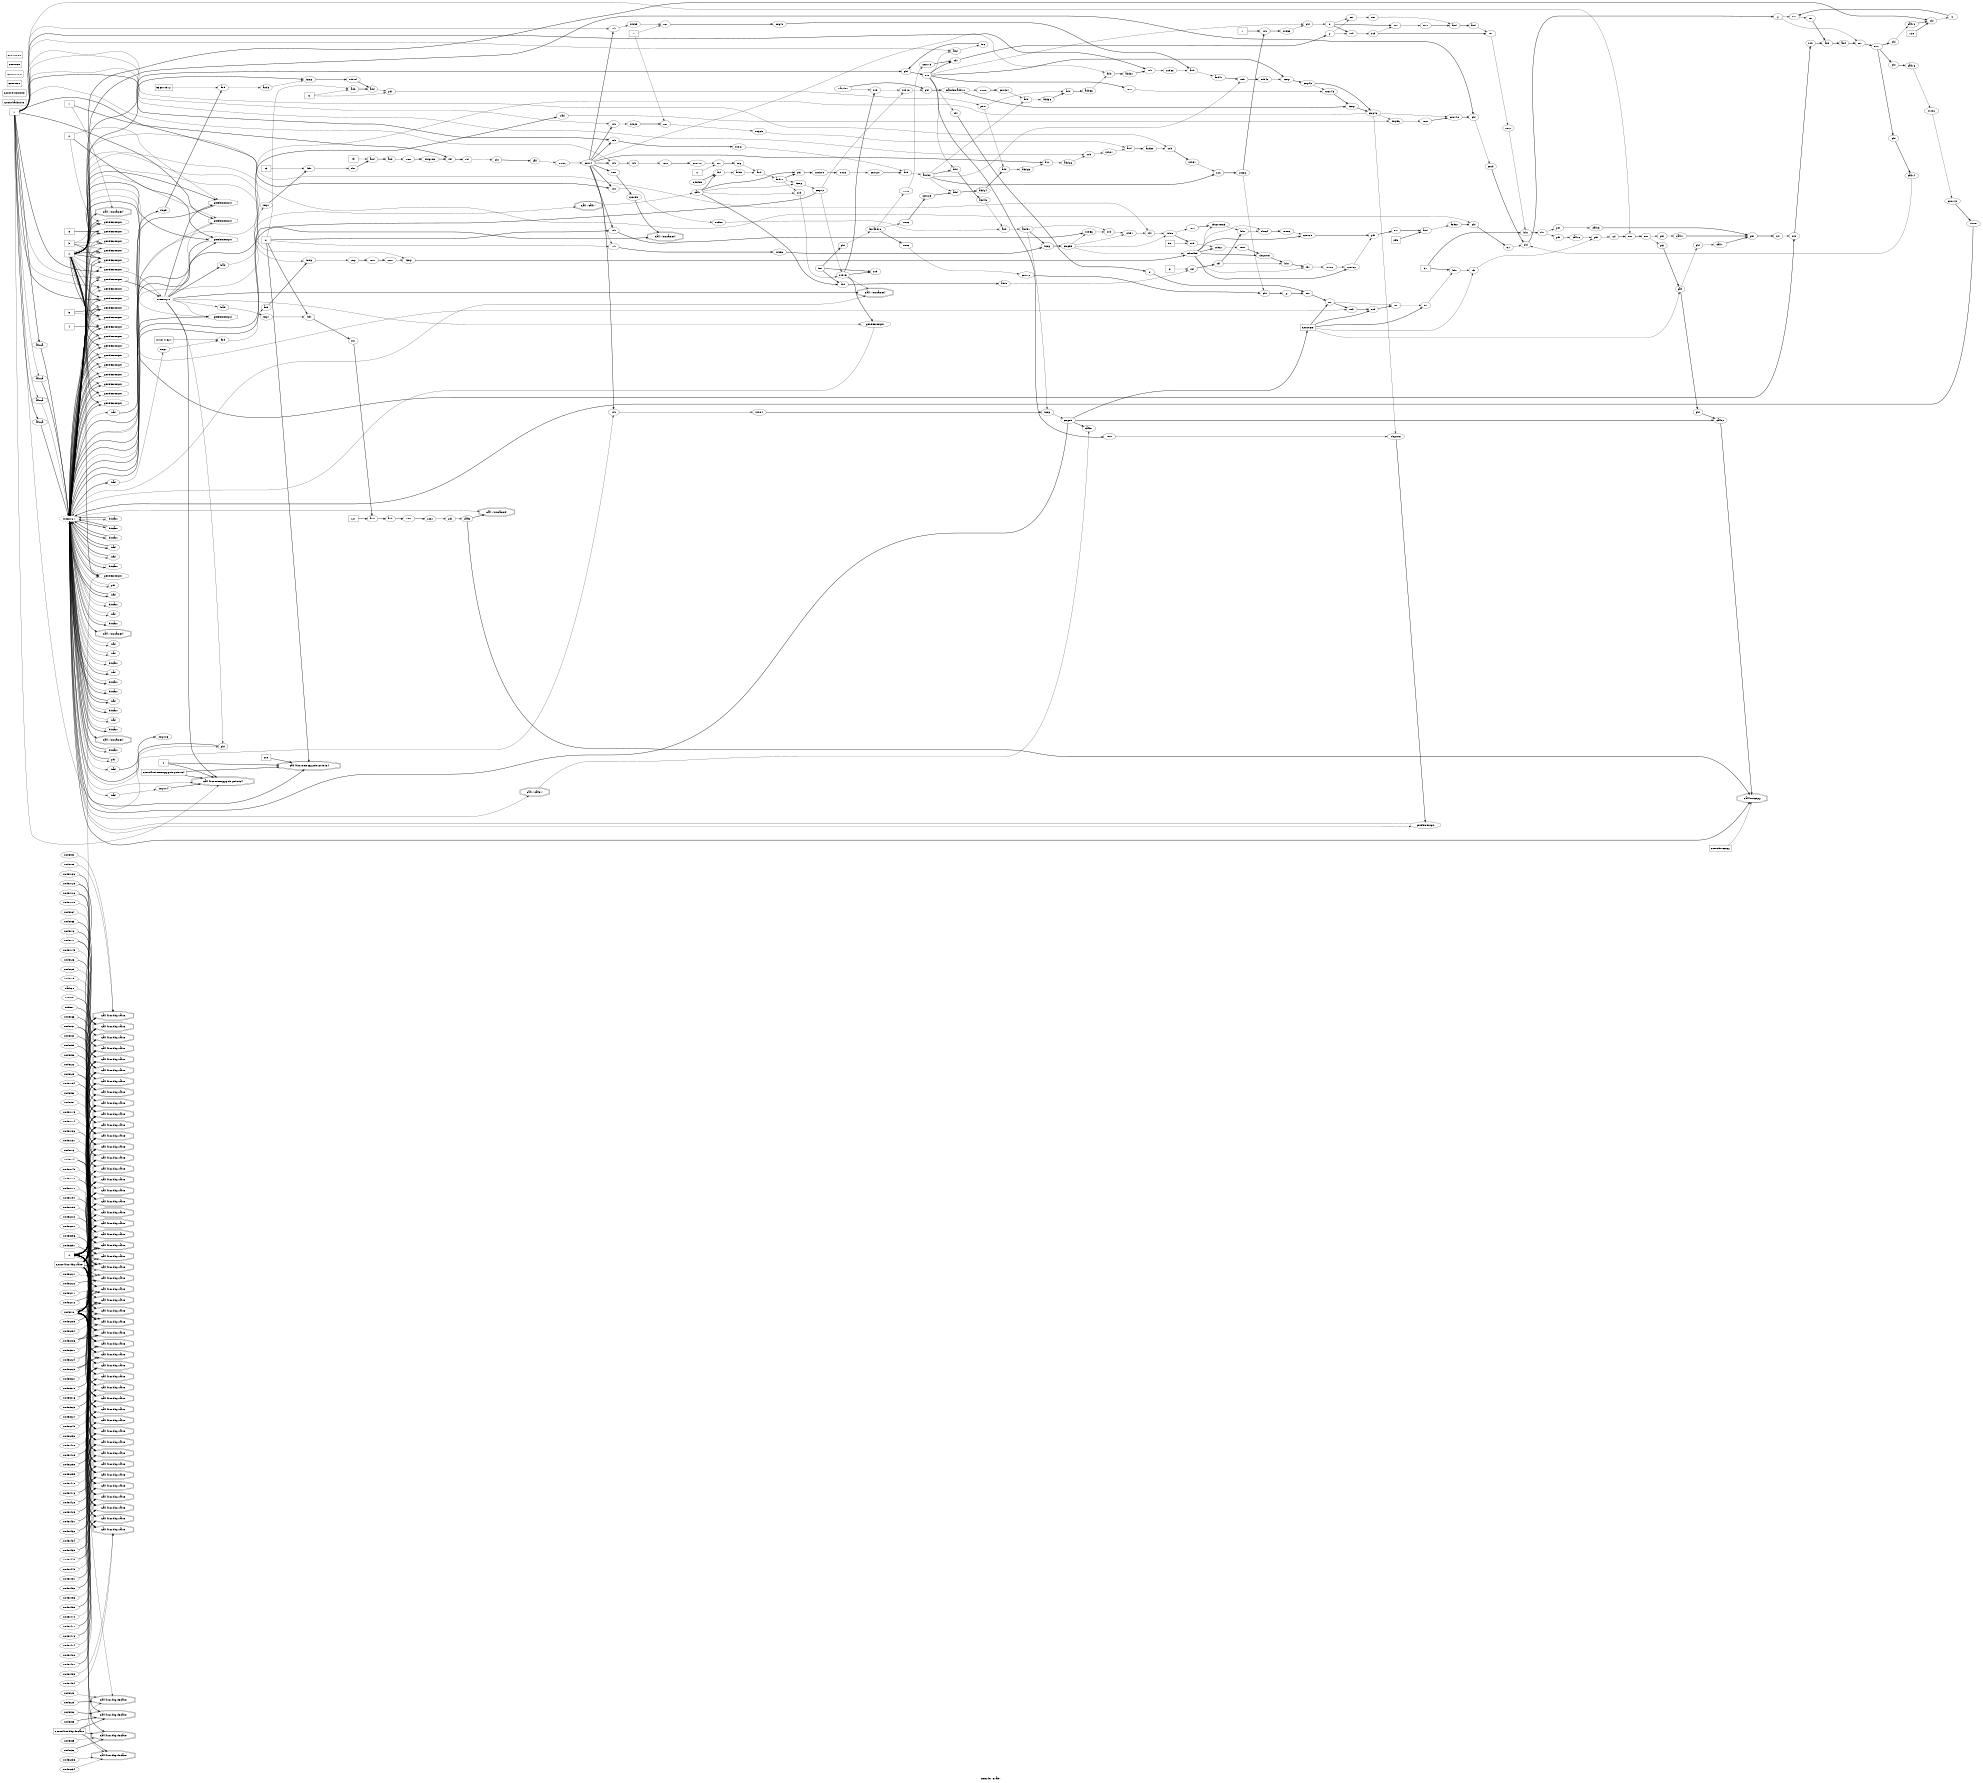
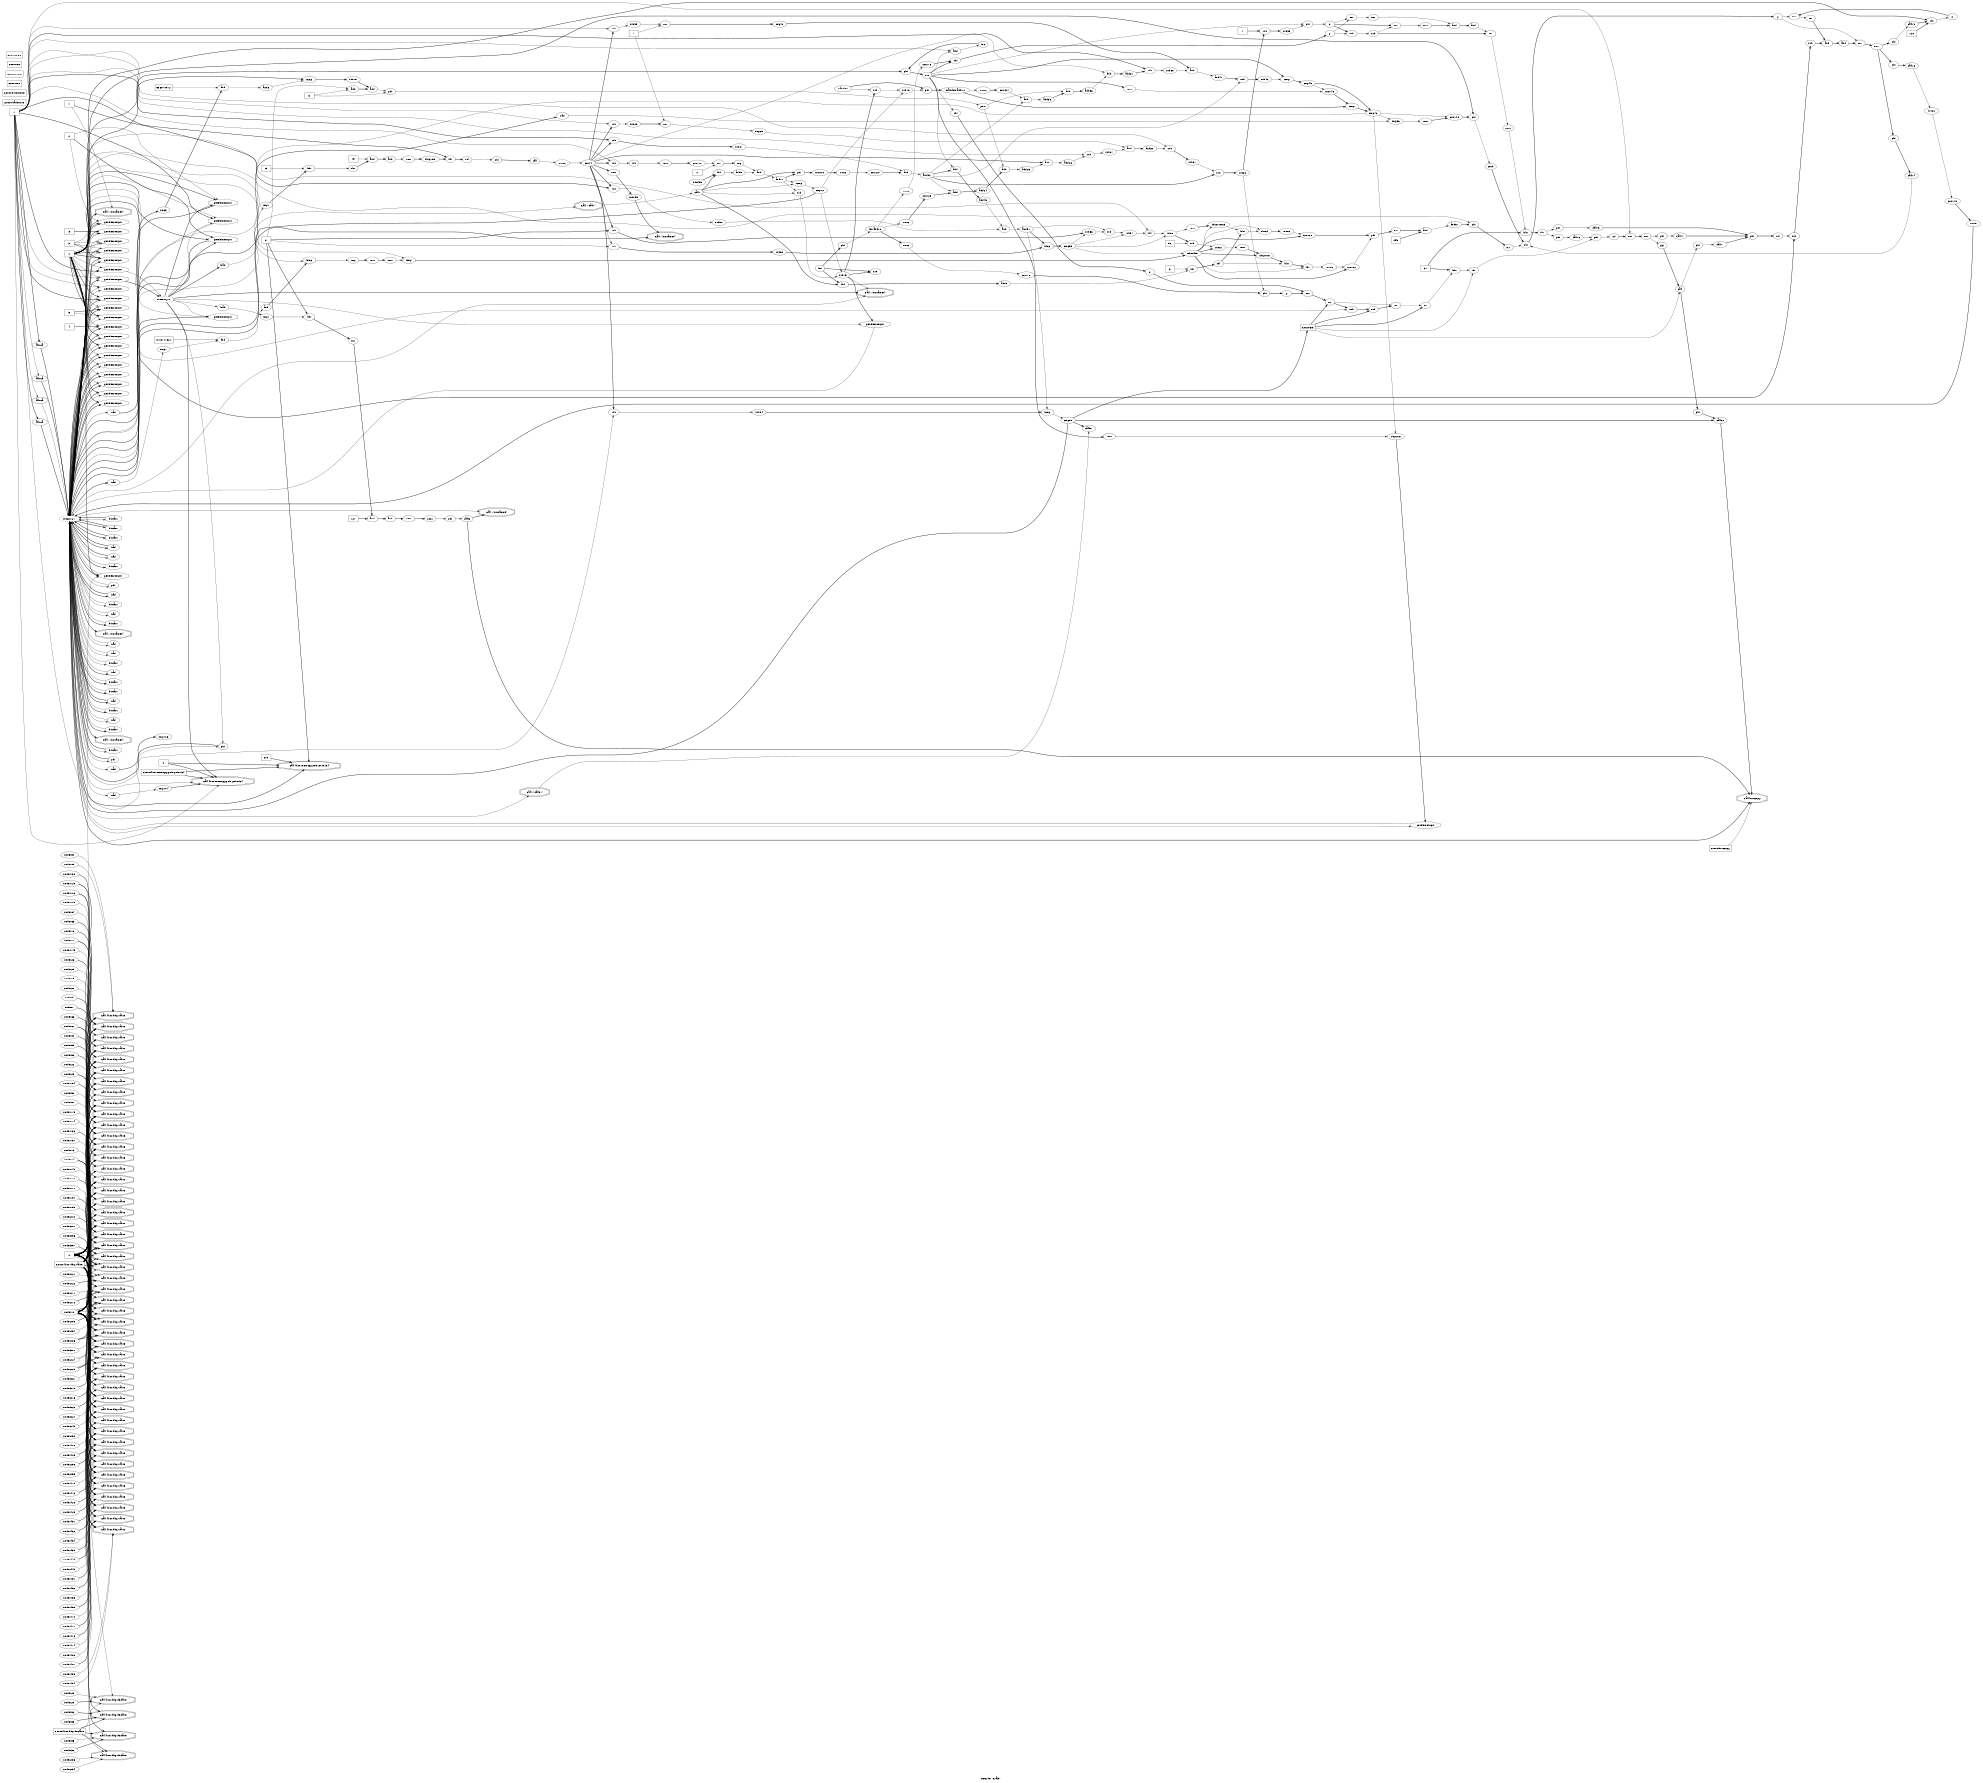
node "load_20": label "load_20" -> "node_20"
